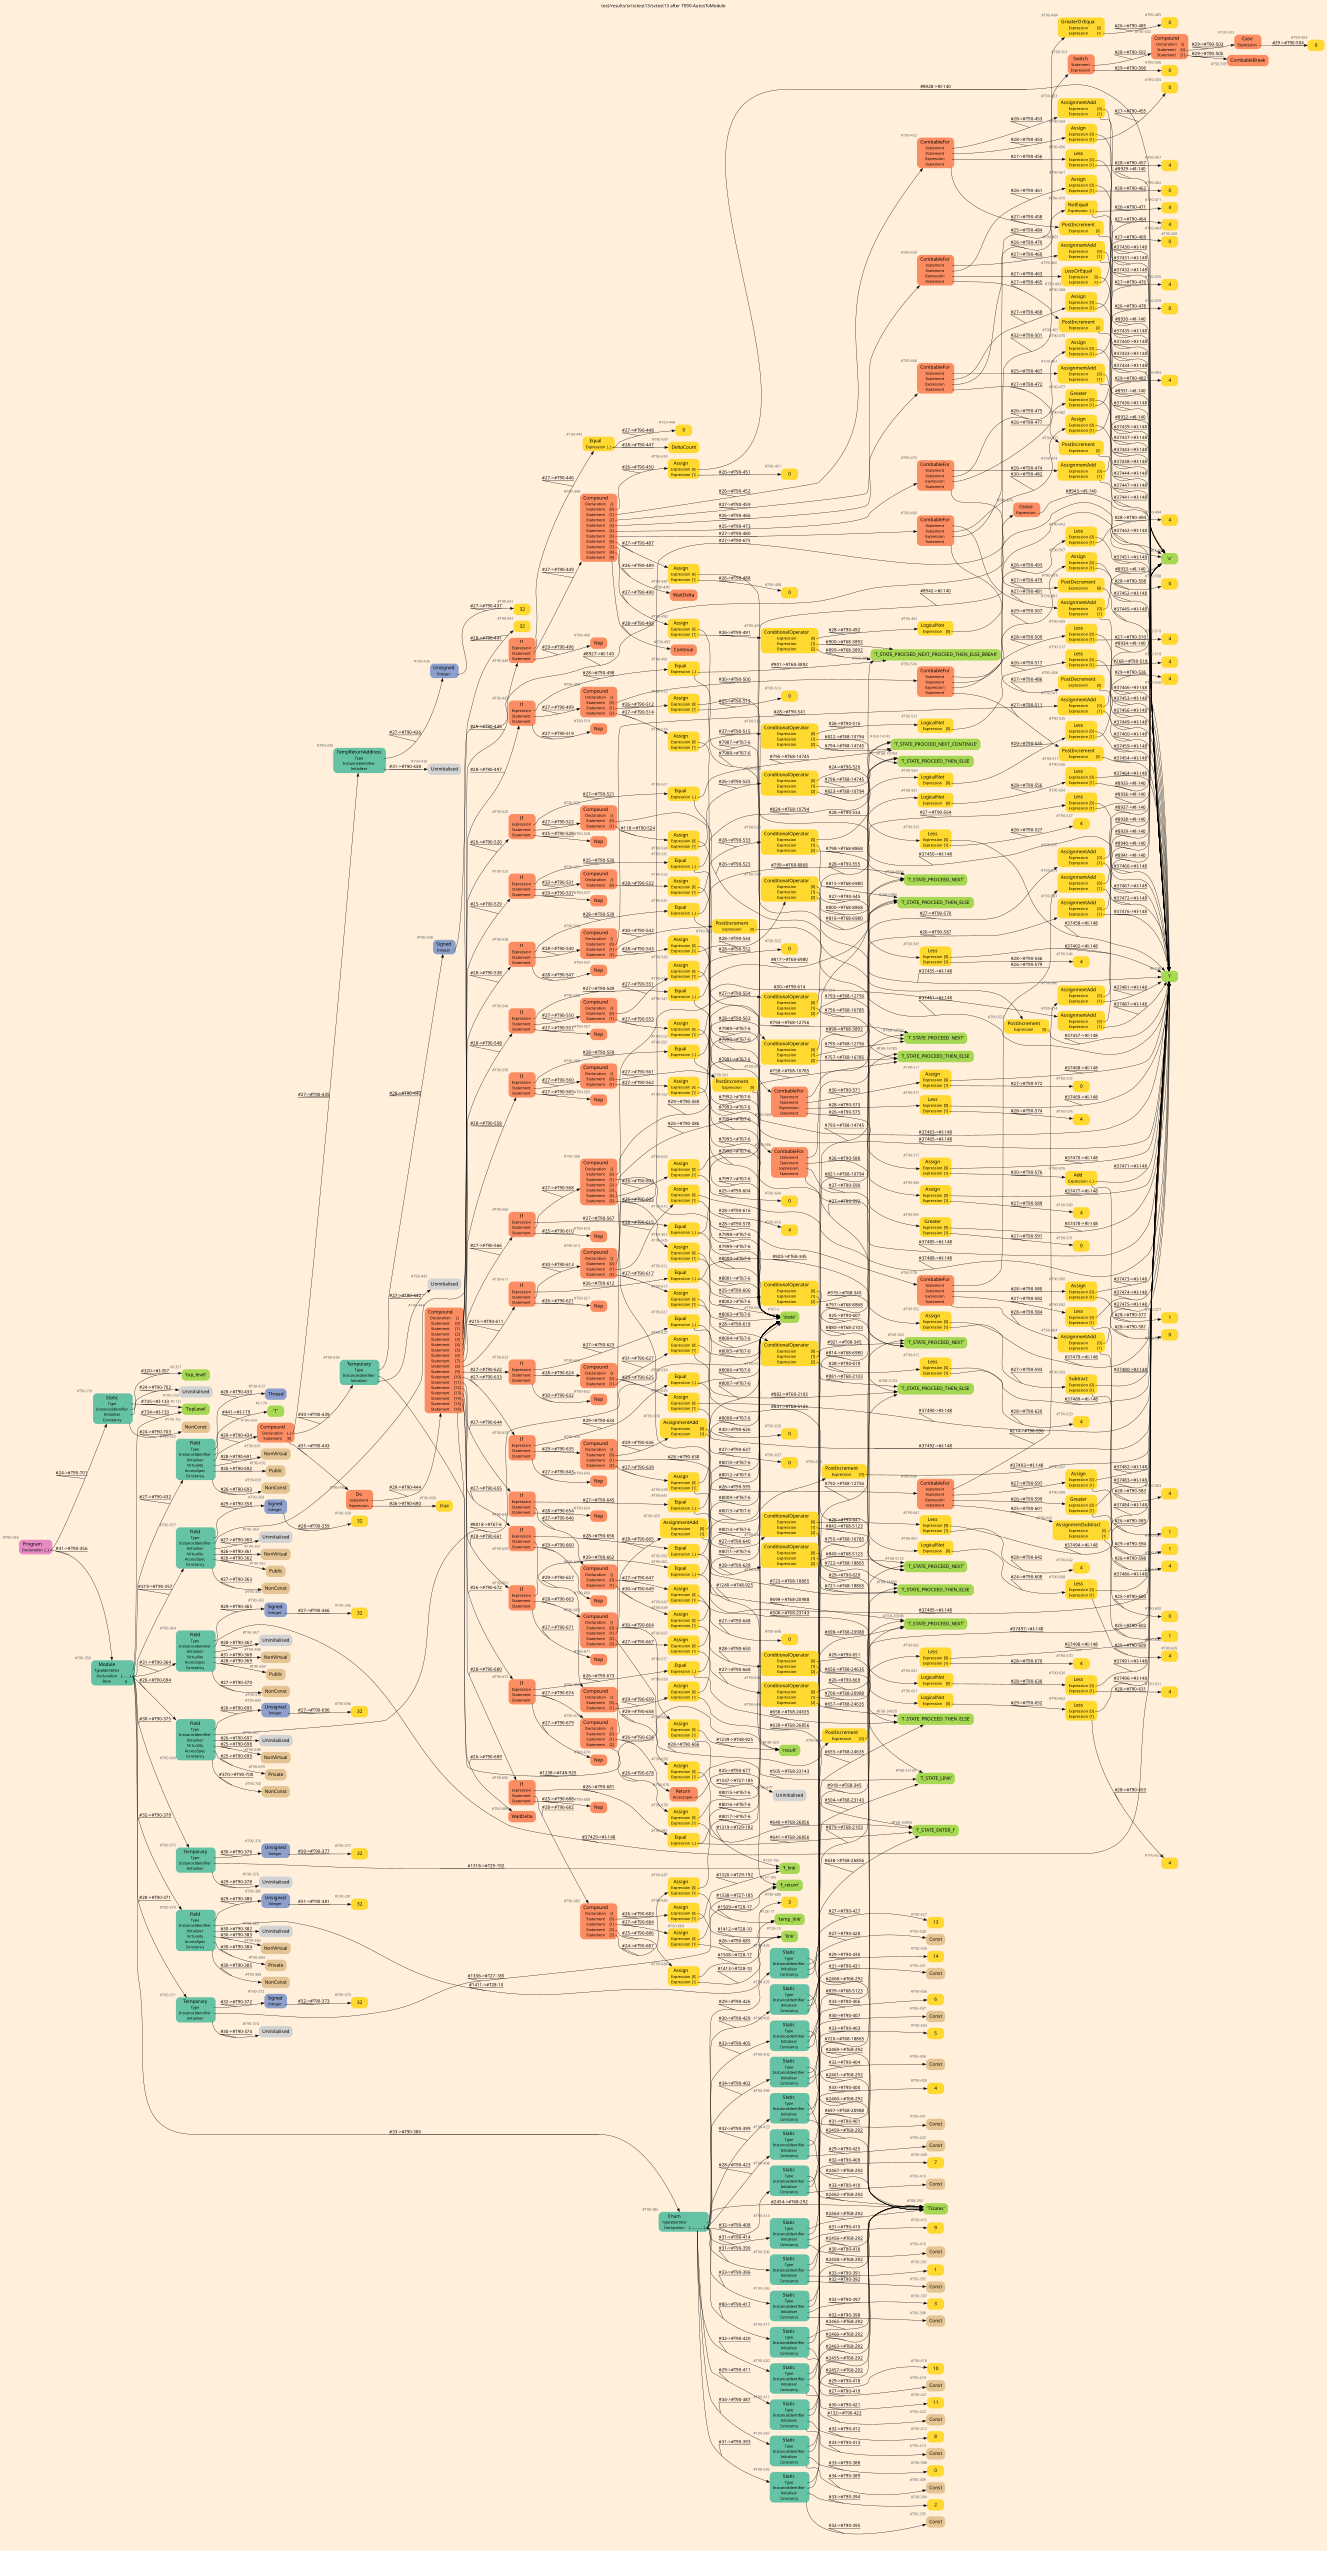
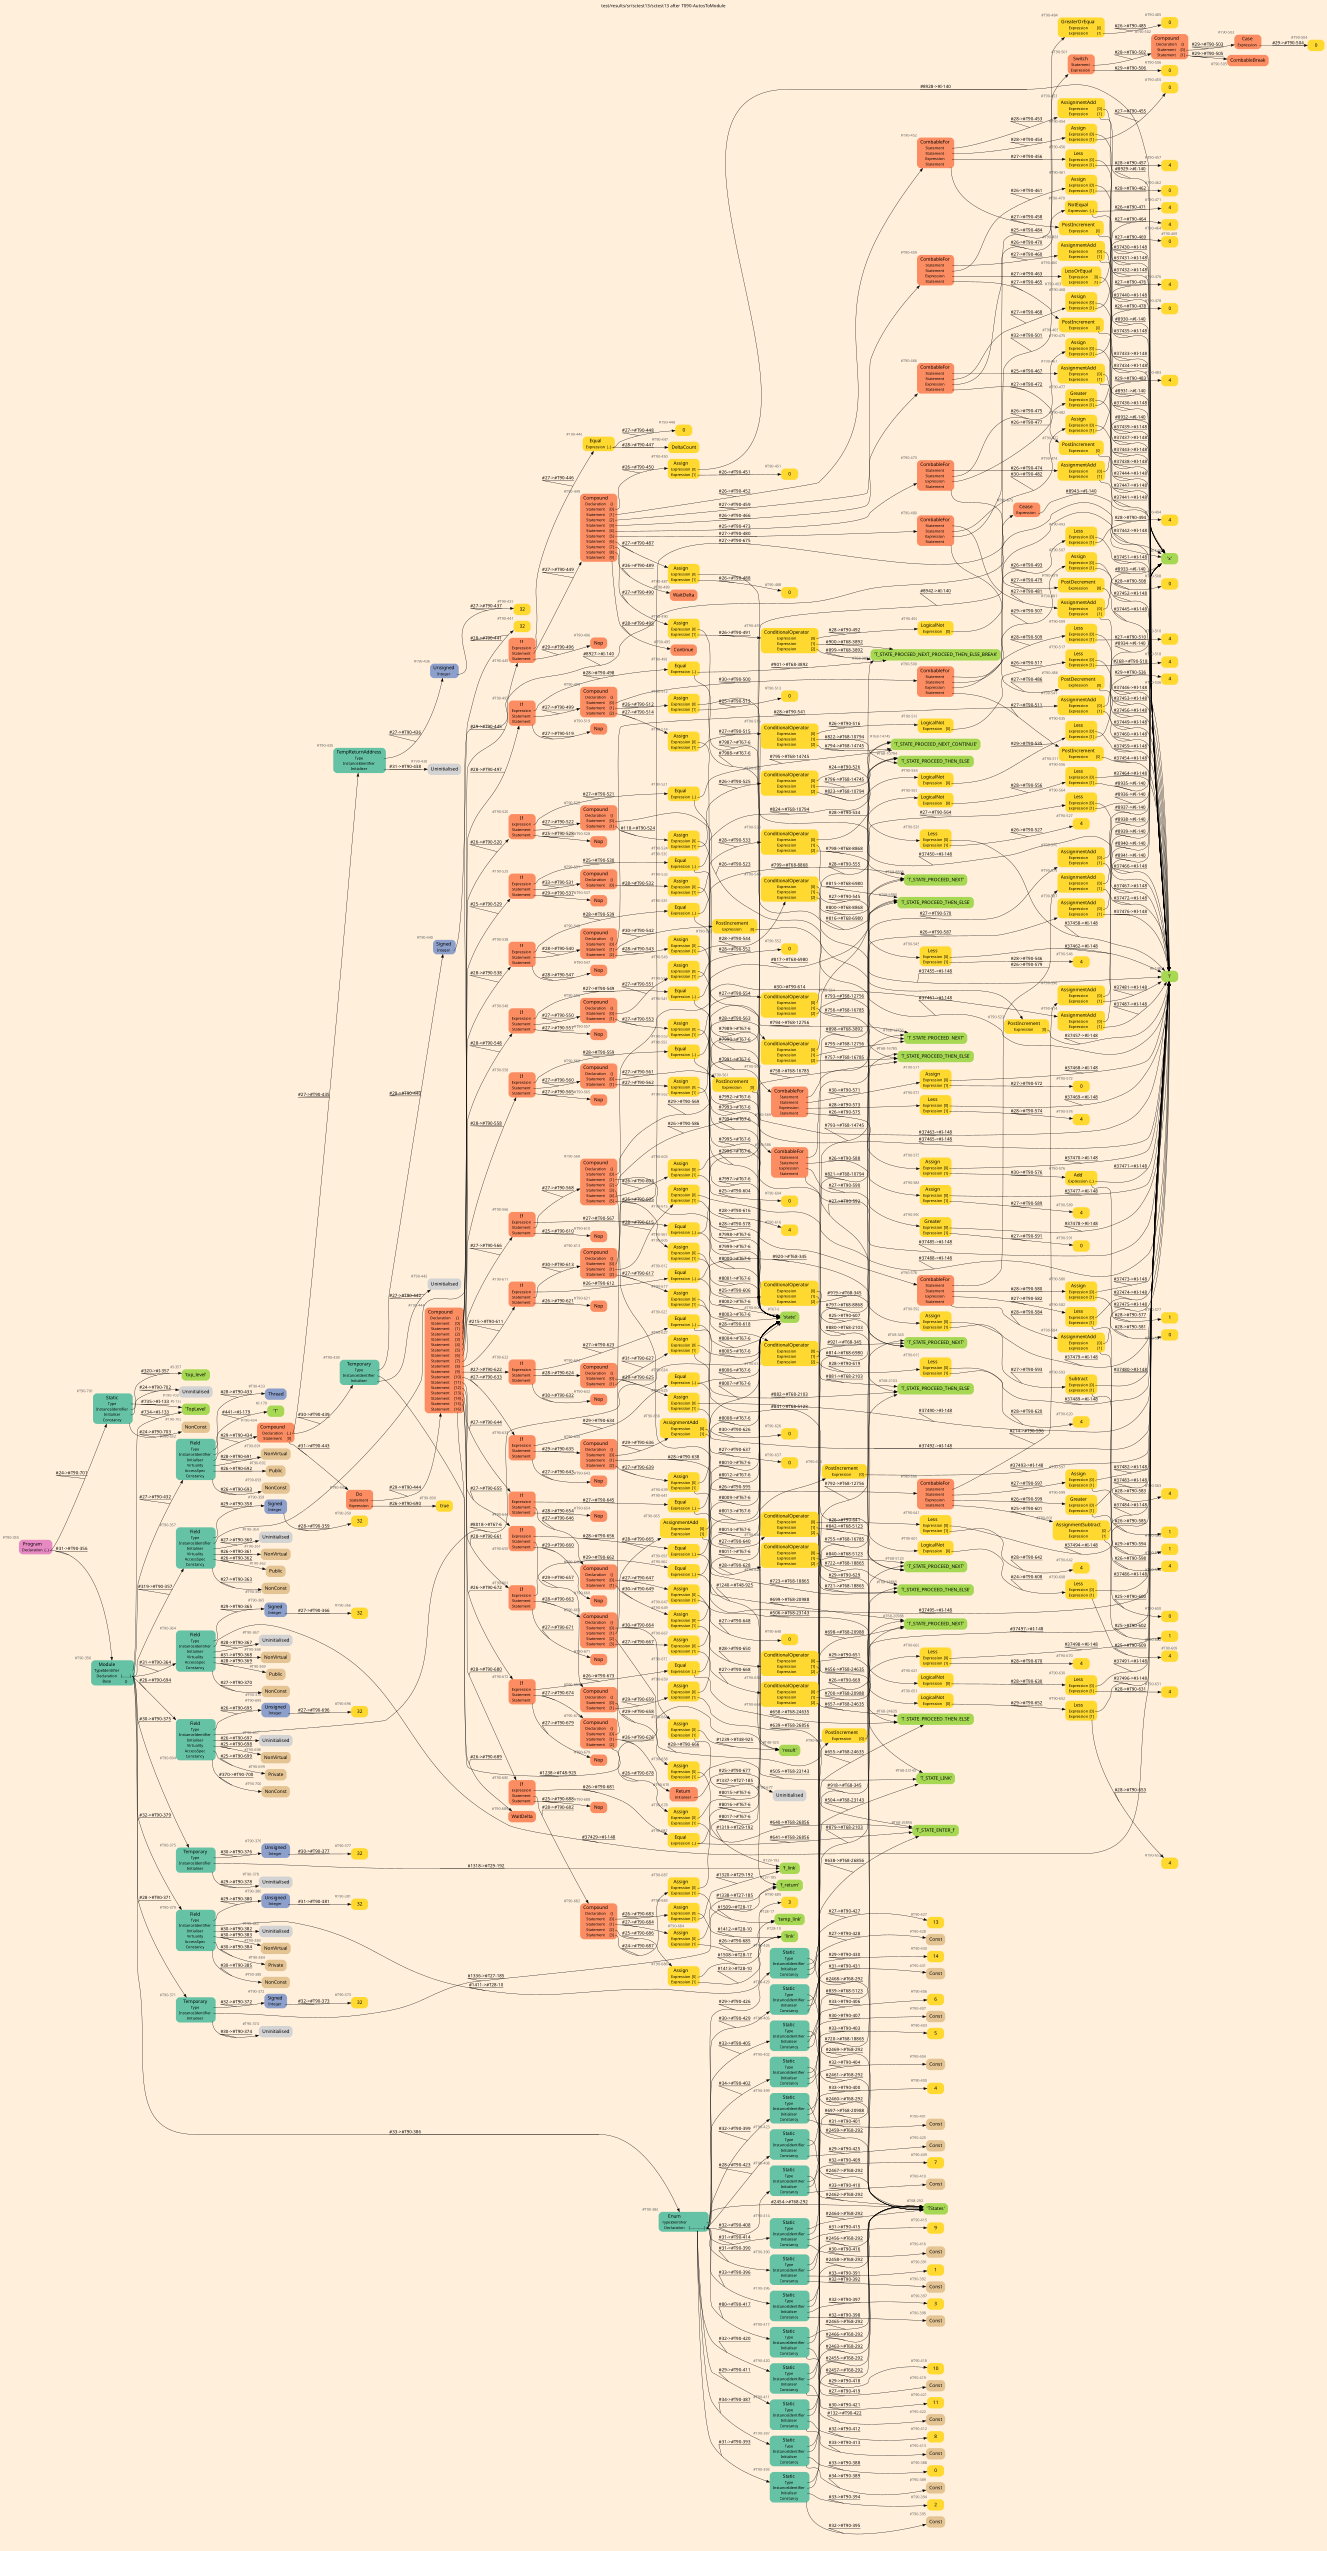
edge "NotEqual" -> "'i'": now "NotEqual" -> "'x'"
node "Return": text "AccessSpec" -> "Initialiser"
